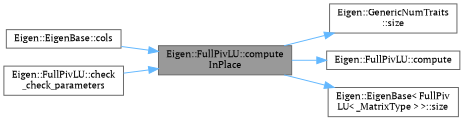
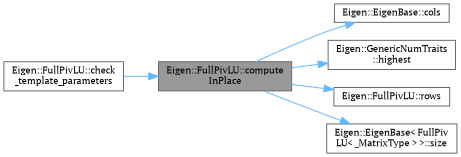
node "Eigen::GenericNumTraits ::size": label "Eigen::GenericNumTraits ::size" -> "Eigen::GenericNumTraits ::highest"
edge "Eigen::EigenBase::cols" -> "Eigen::FullPivLU::compute InPlace": reversed
node "Eigen::FullPivLU::compute": label "Eigen::FullPivLU::compute" -> "Eigen::FullPivLU::rows"
node "Eigen::FullPivLU::check _check_parameters": label "Eigen::FullPivLU::check _check_parameters" -> "Eigen::FullPivLU::check _template_parameters"
